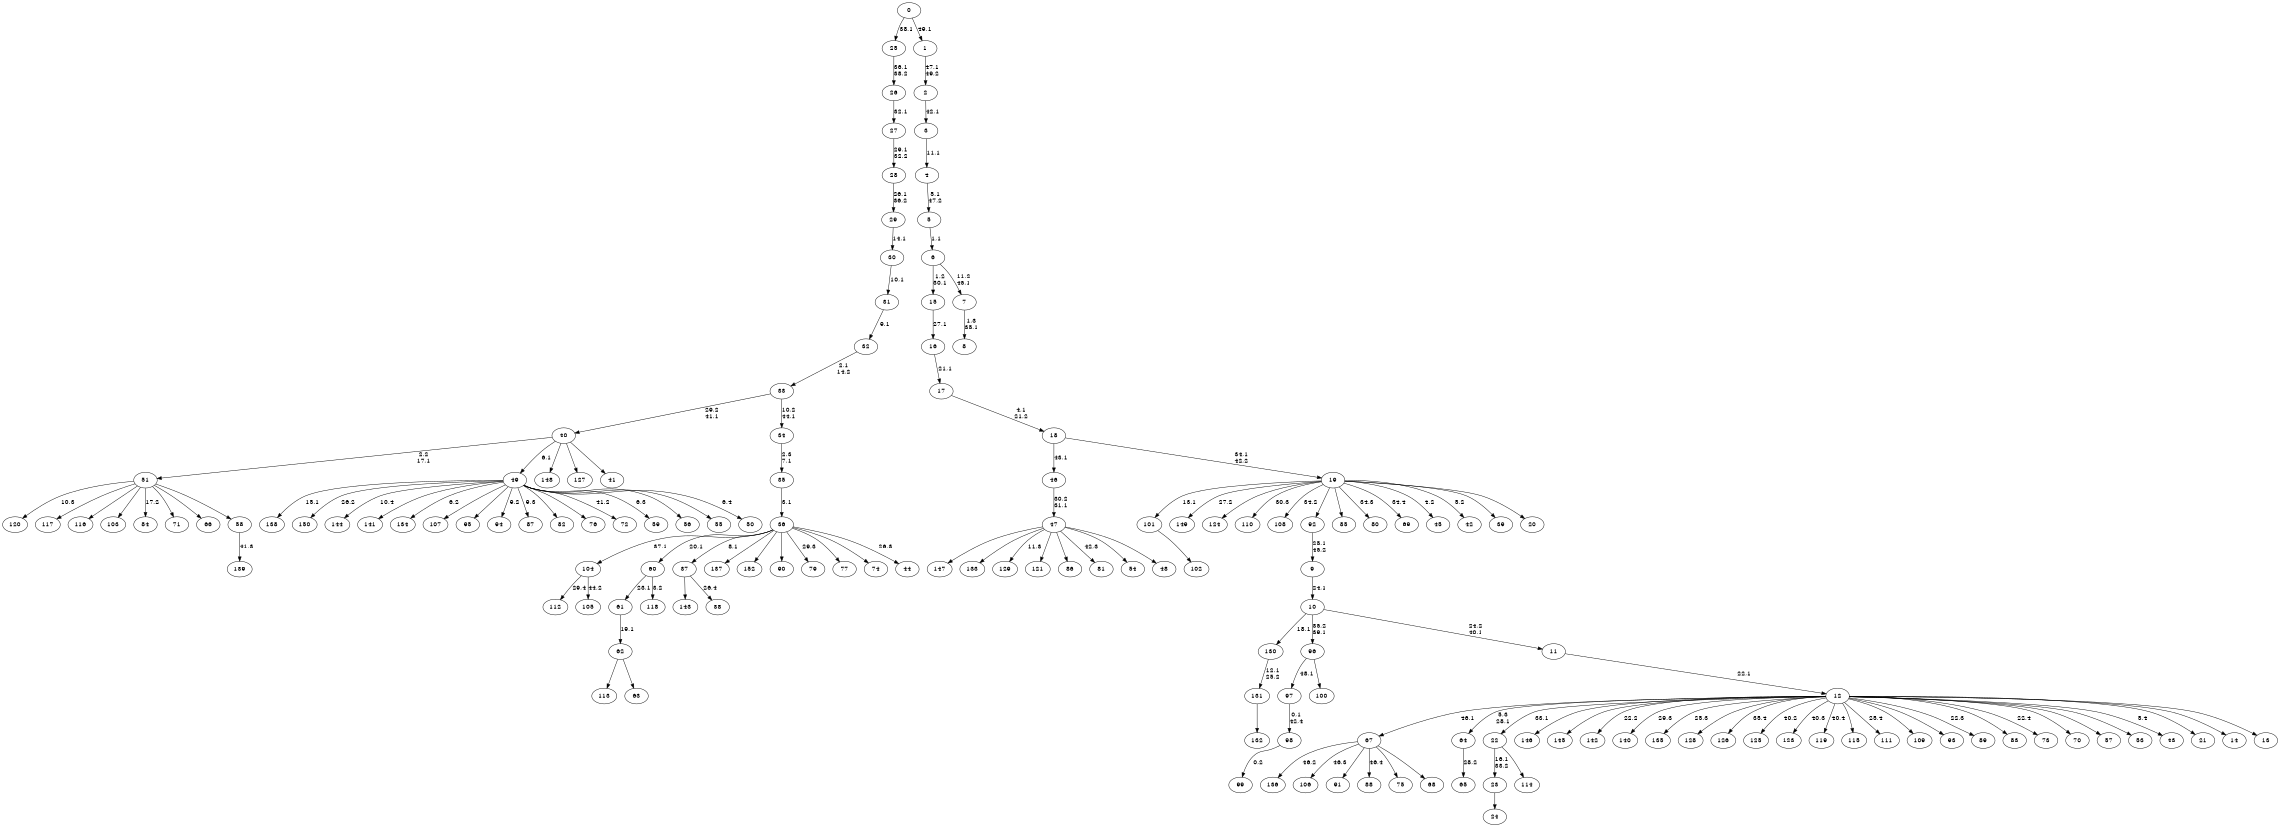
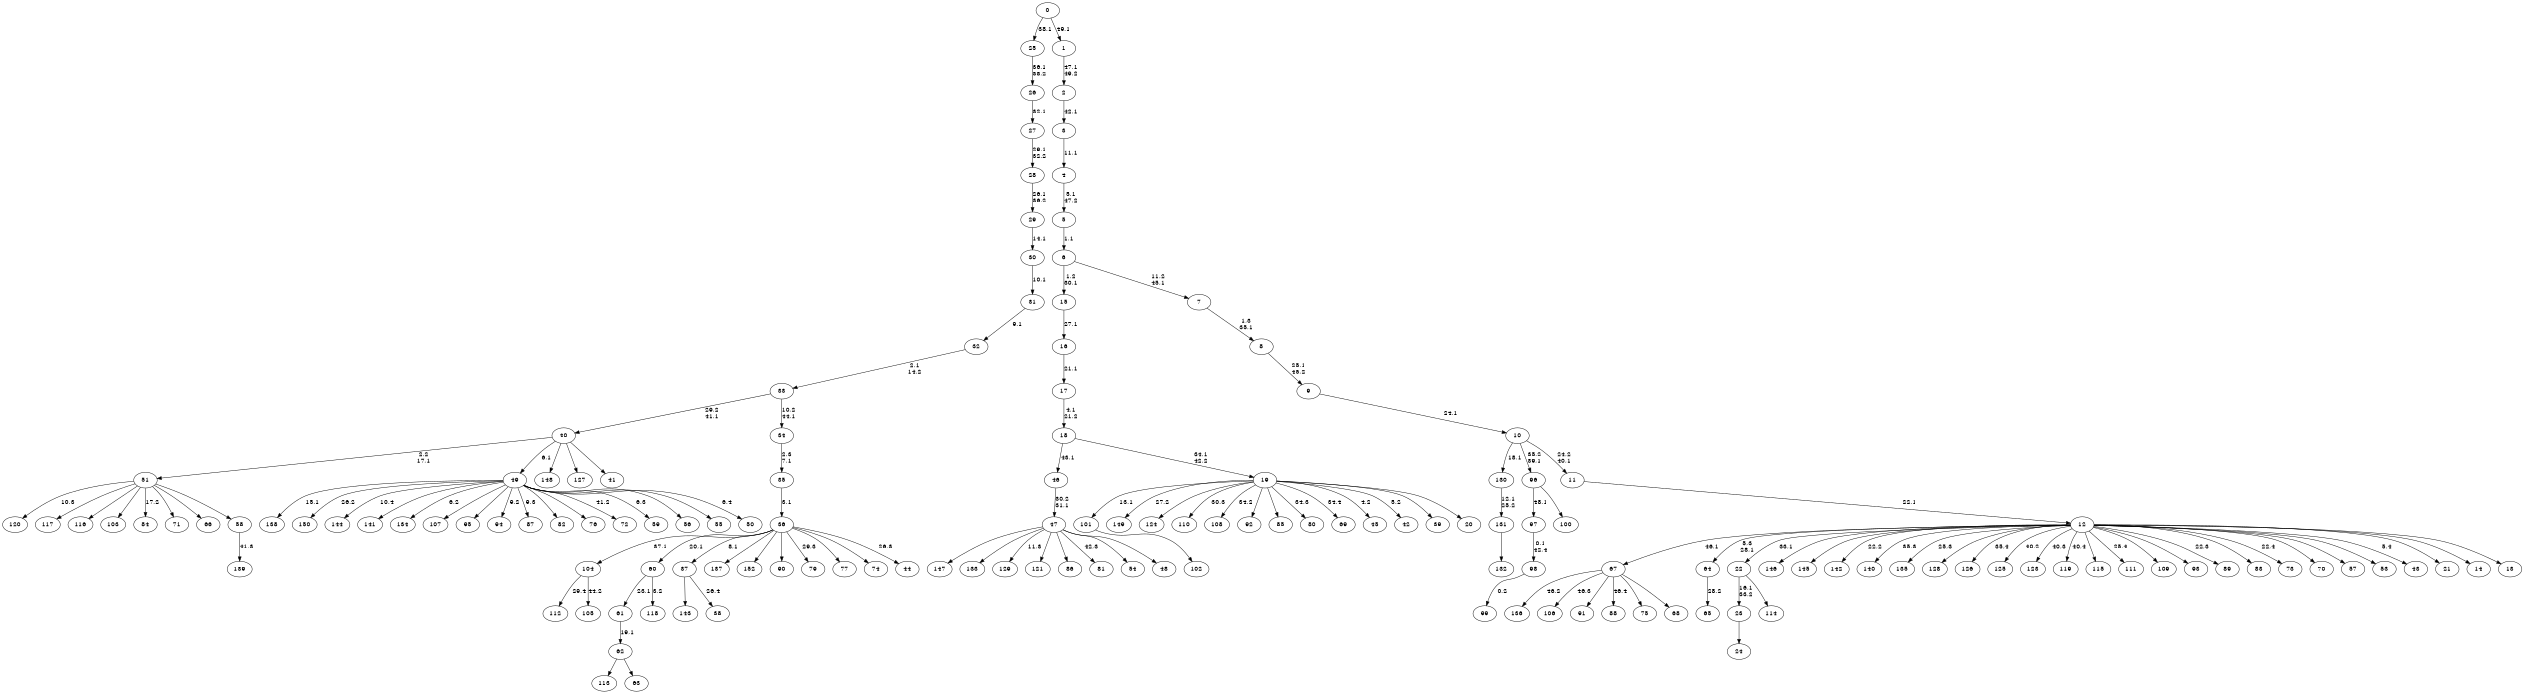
edge "92" -> "9": now "8" -> "9"
edge "12" -> "140": label "29,3" -> "35,3"
